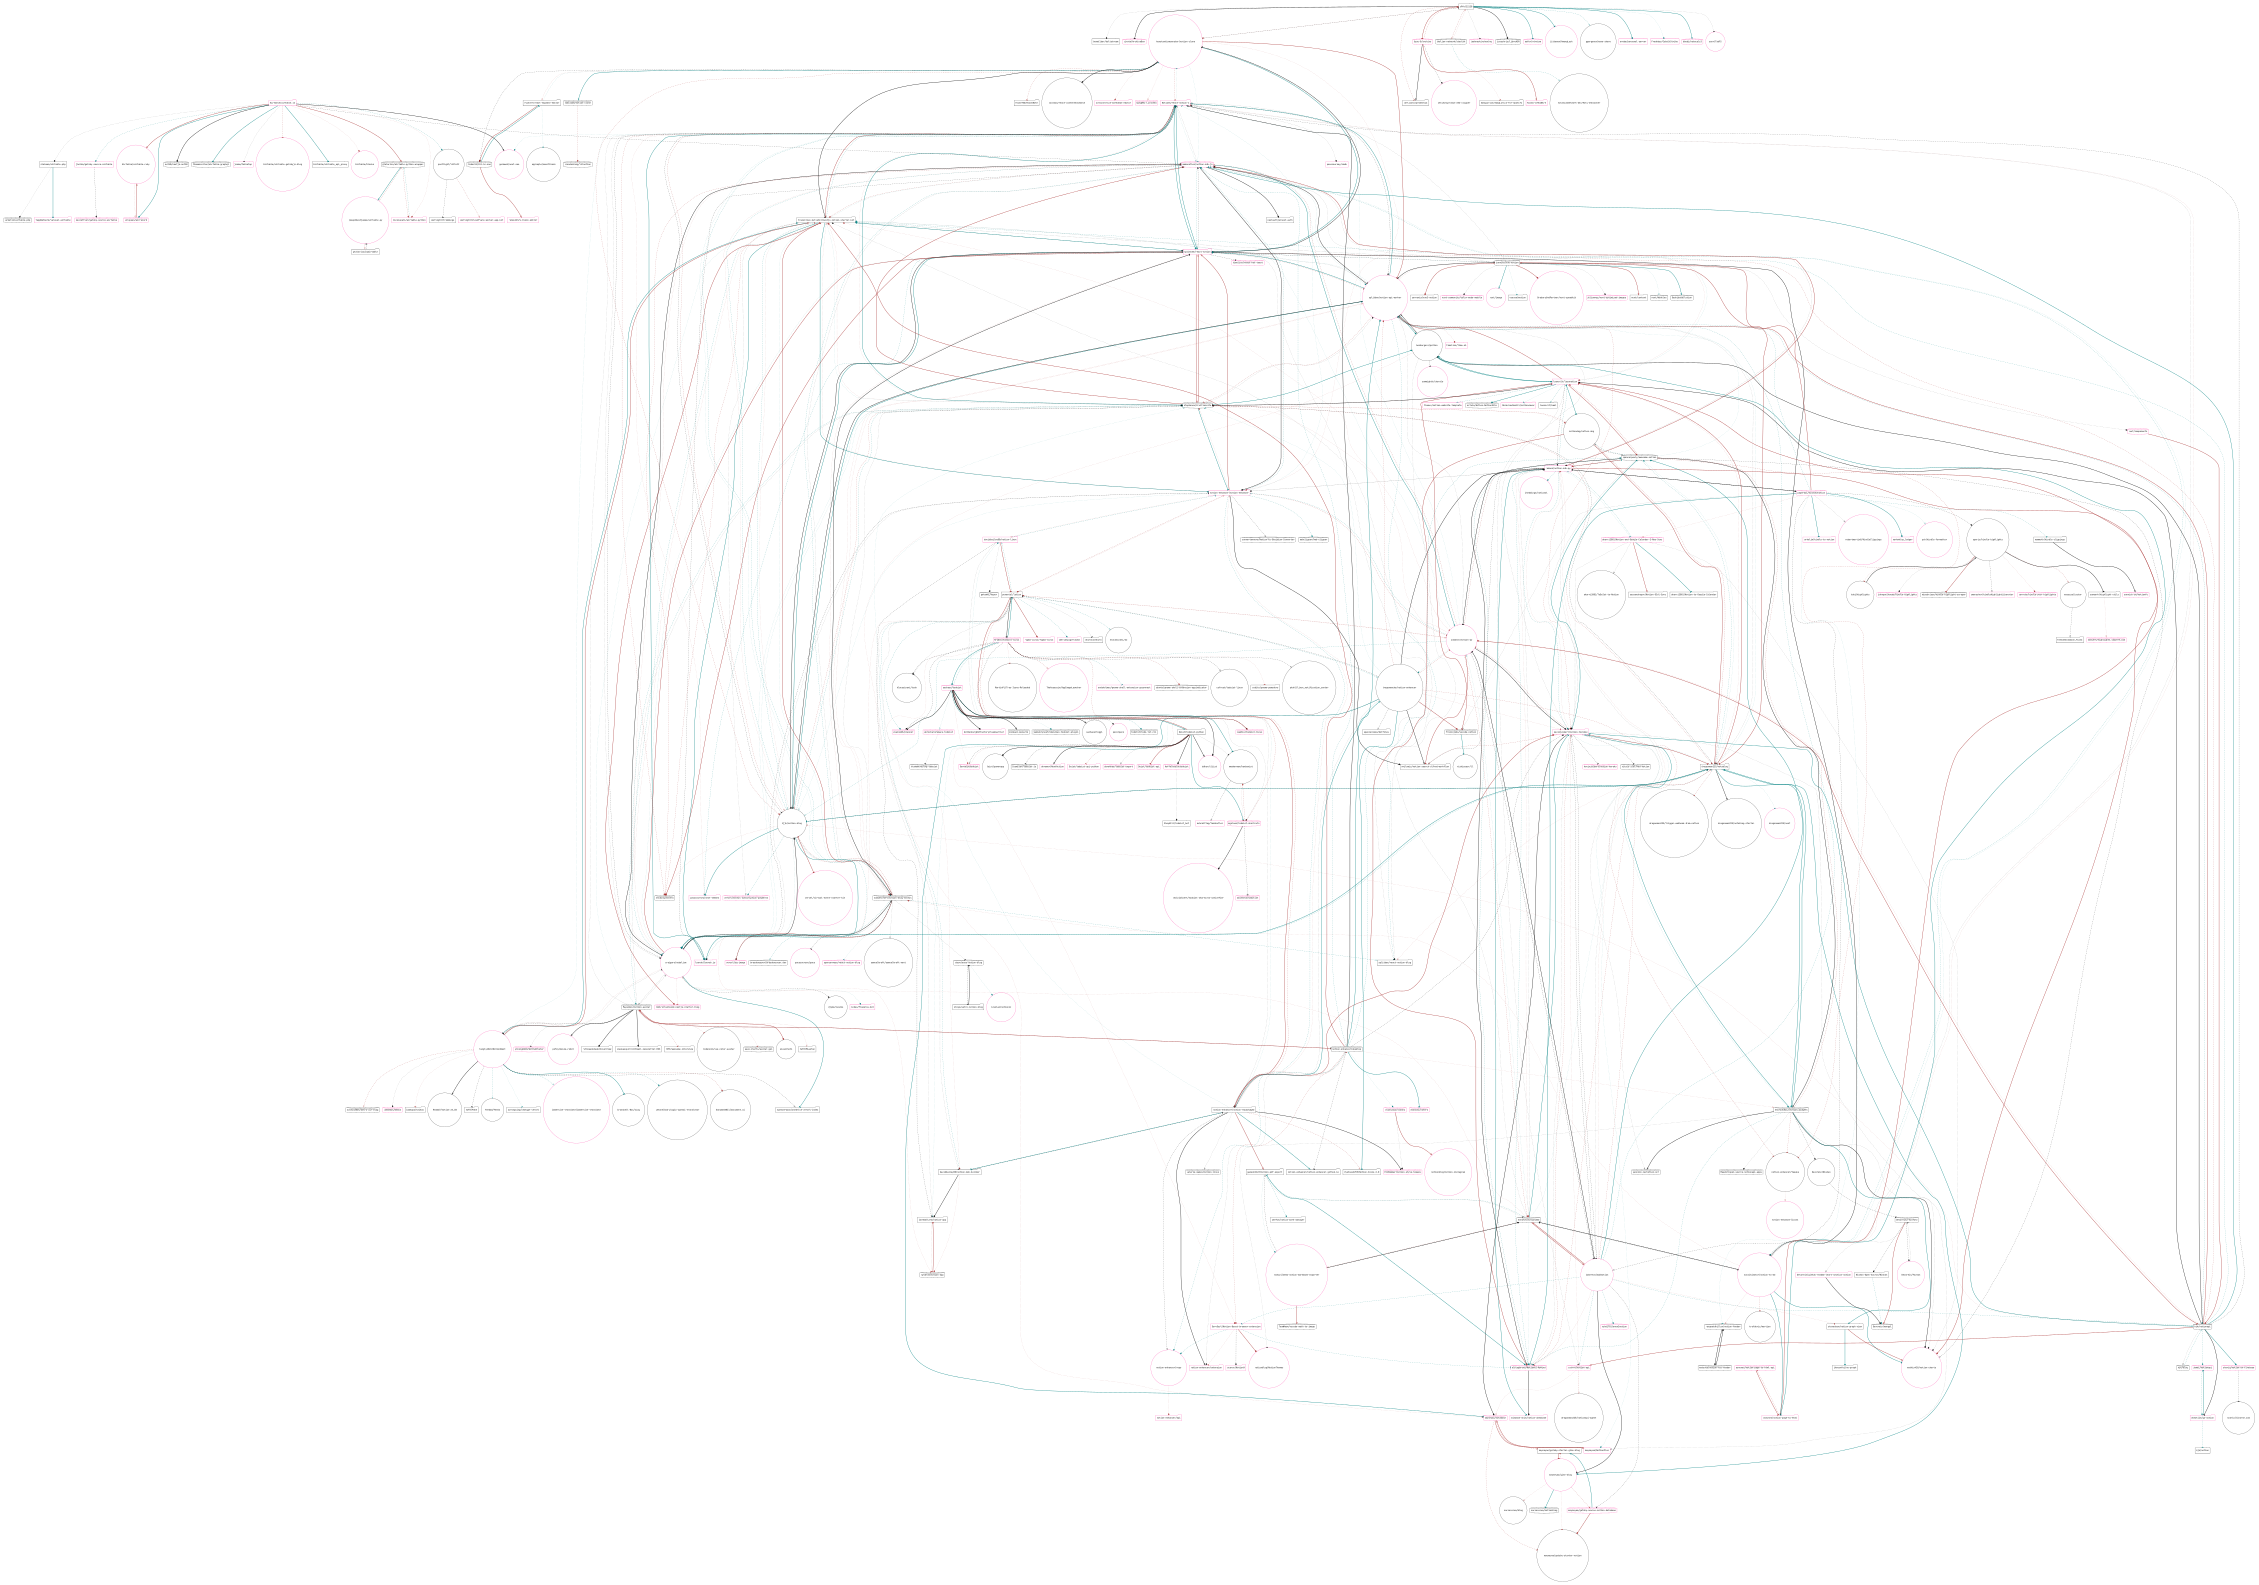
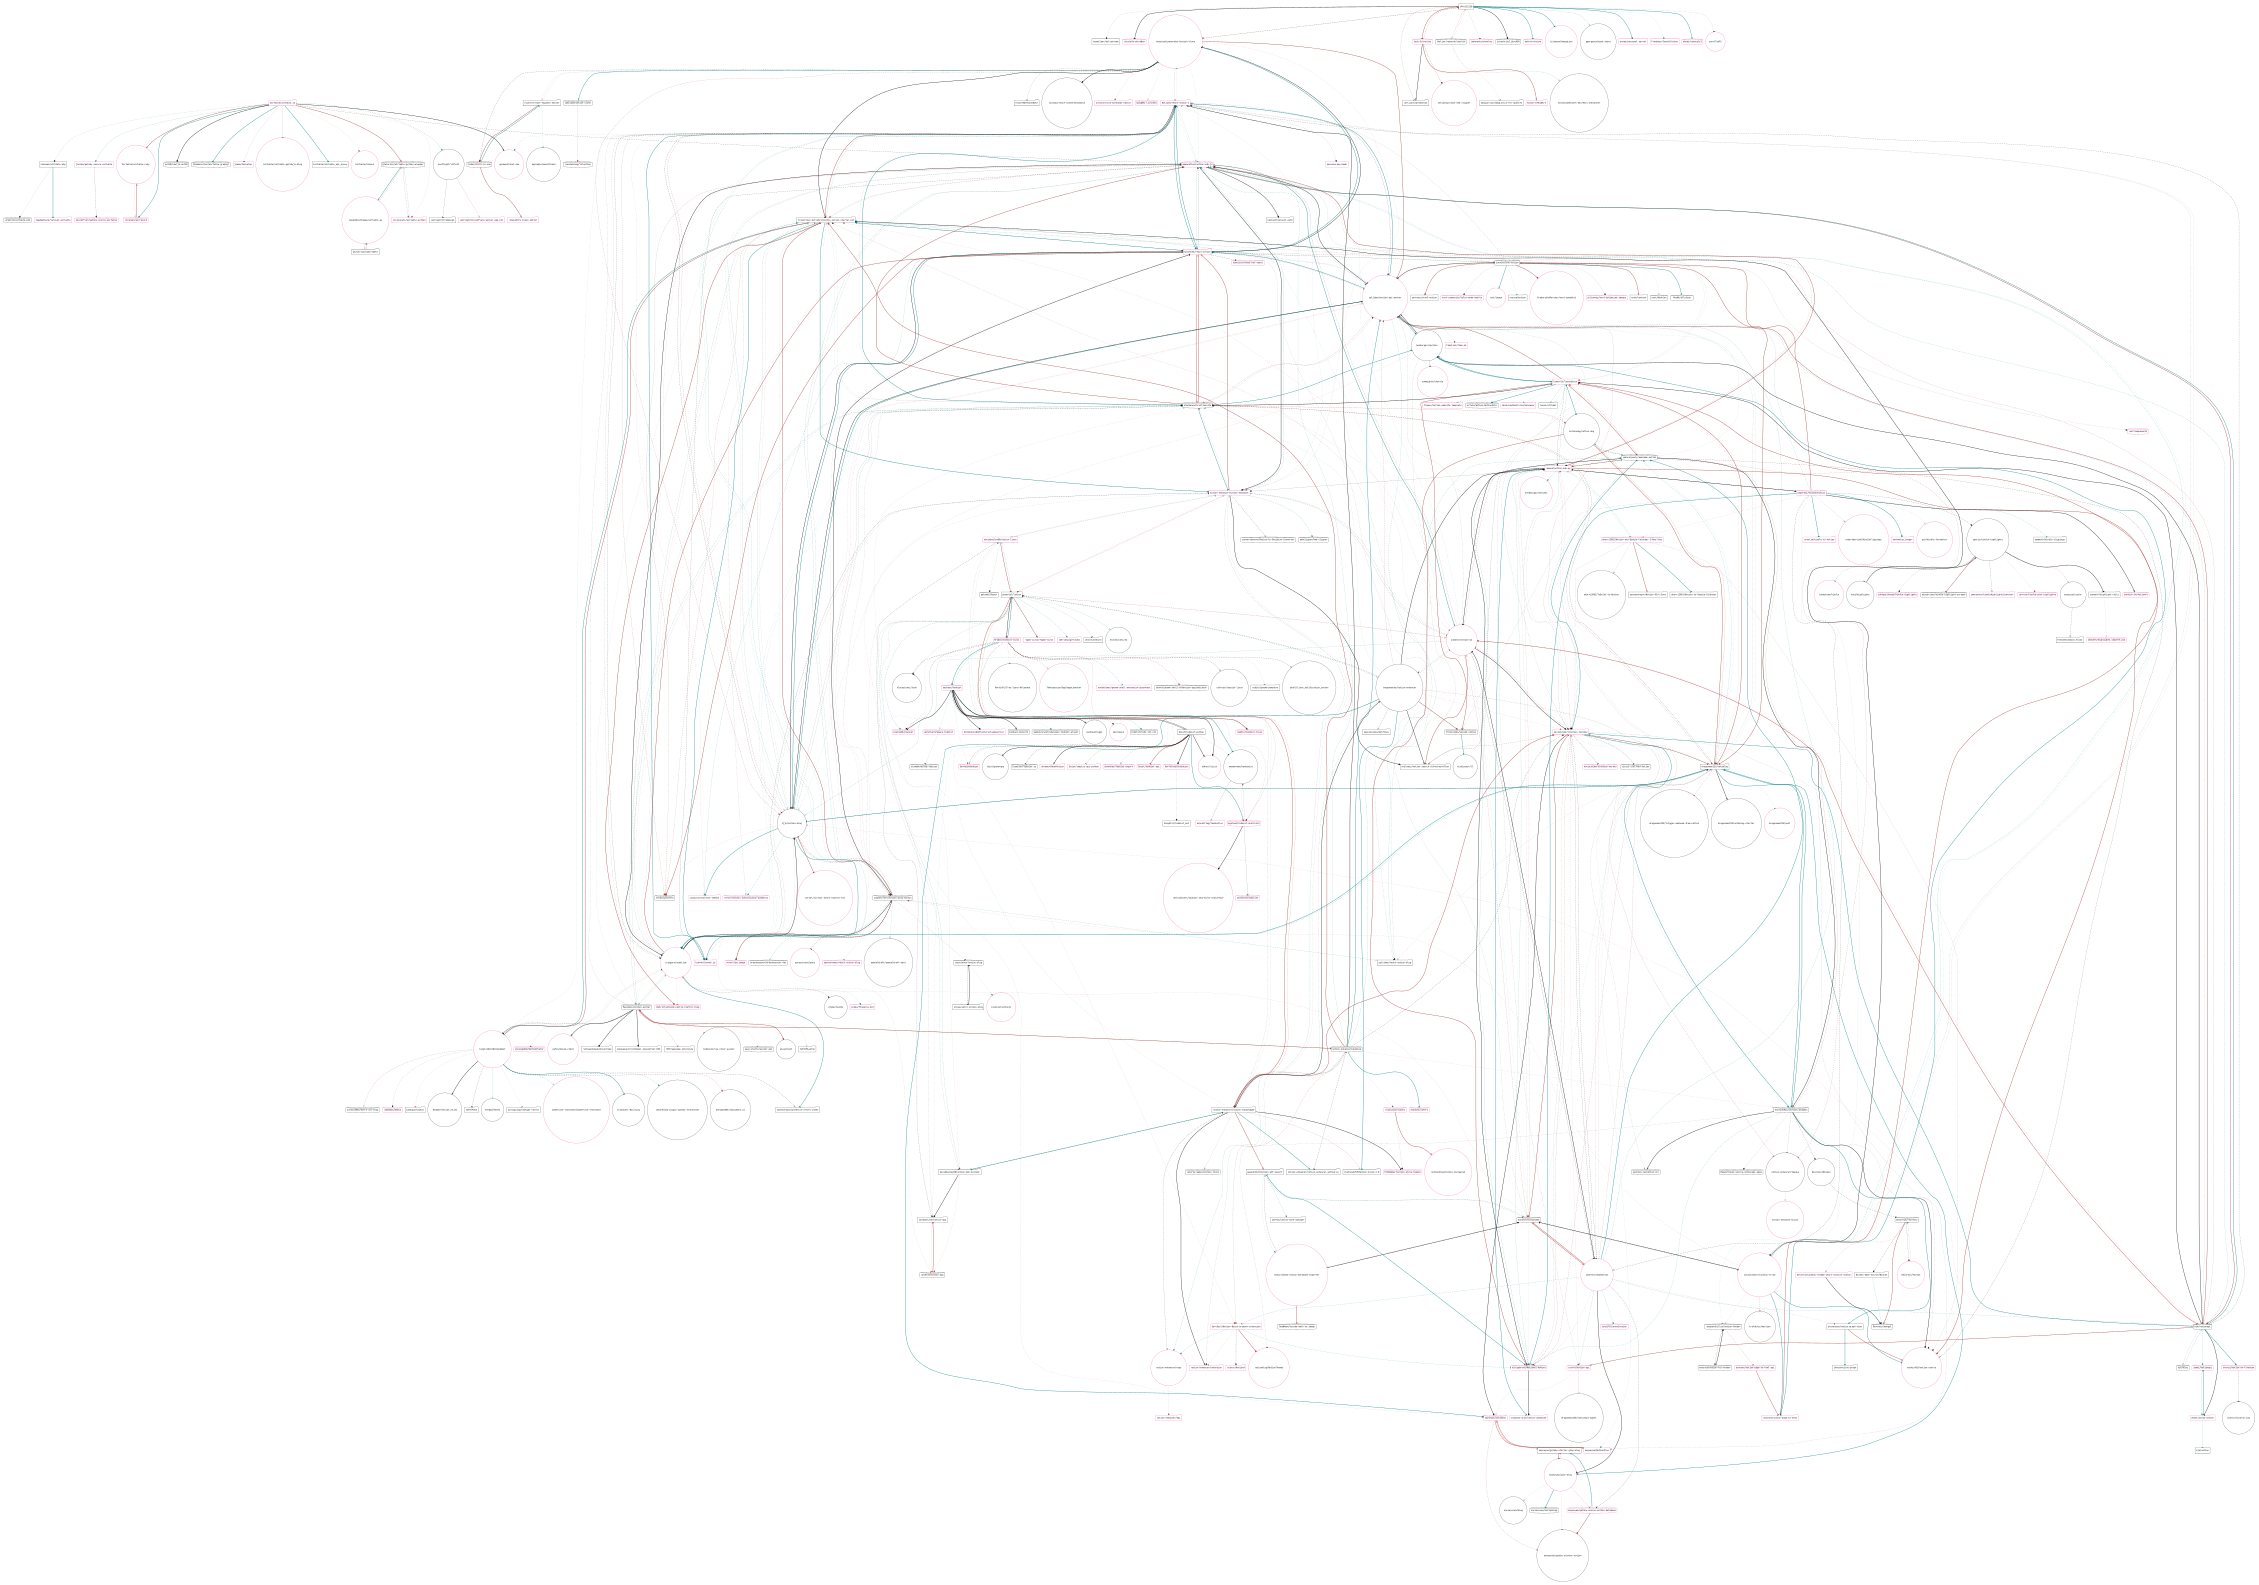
node "Dashibase/lotion": label "Dashibase/lotion" -> "MozWire/lotion"
edge "souvikinator/notion-to-md" -> "splitbee/react-notion": now "souvikinator/notion-to-md" -> "transitive-bullshit/nextjs-notion-starter-kit"
edge "mammuth/kindle-clippings" -> "yannick-cw/notionfy": now "paperboi/kindle2notion" -> "yannick-cw/notionfy"
node "lodestone/kindle": added
edge "Doist/todoist-python" -> "Doist/powerapp": arrowhead diamond -> onormal
edge "nuxt/components" -> "kjk/notionapi": now "makenotion/notion-sdk-js" -> "kjk/notionapi"
edge "notion-enhancer/notion-repackaged" -> "dragonwocky/notion-enhancer": color teal -> black
edge "echo724/notion2md" -> "kevinjalbert/notion-toolbox": color teal -> brown
edge "ravgeetdhillon/notion-feeder" -> "watsuyo/notion-rss-reader": style bold -> dashed
edge "asnunes/notion-page-to-html" -> "asnunes/notion-page-to-html-api": now "ravgeetdhillon/notion-feeder" -> "asnunes/notion-page-to-html-api"
